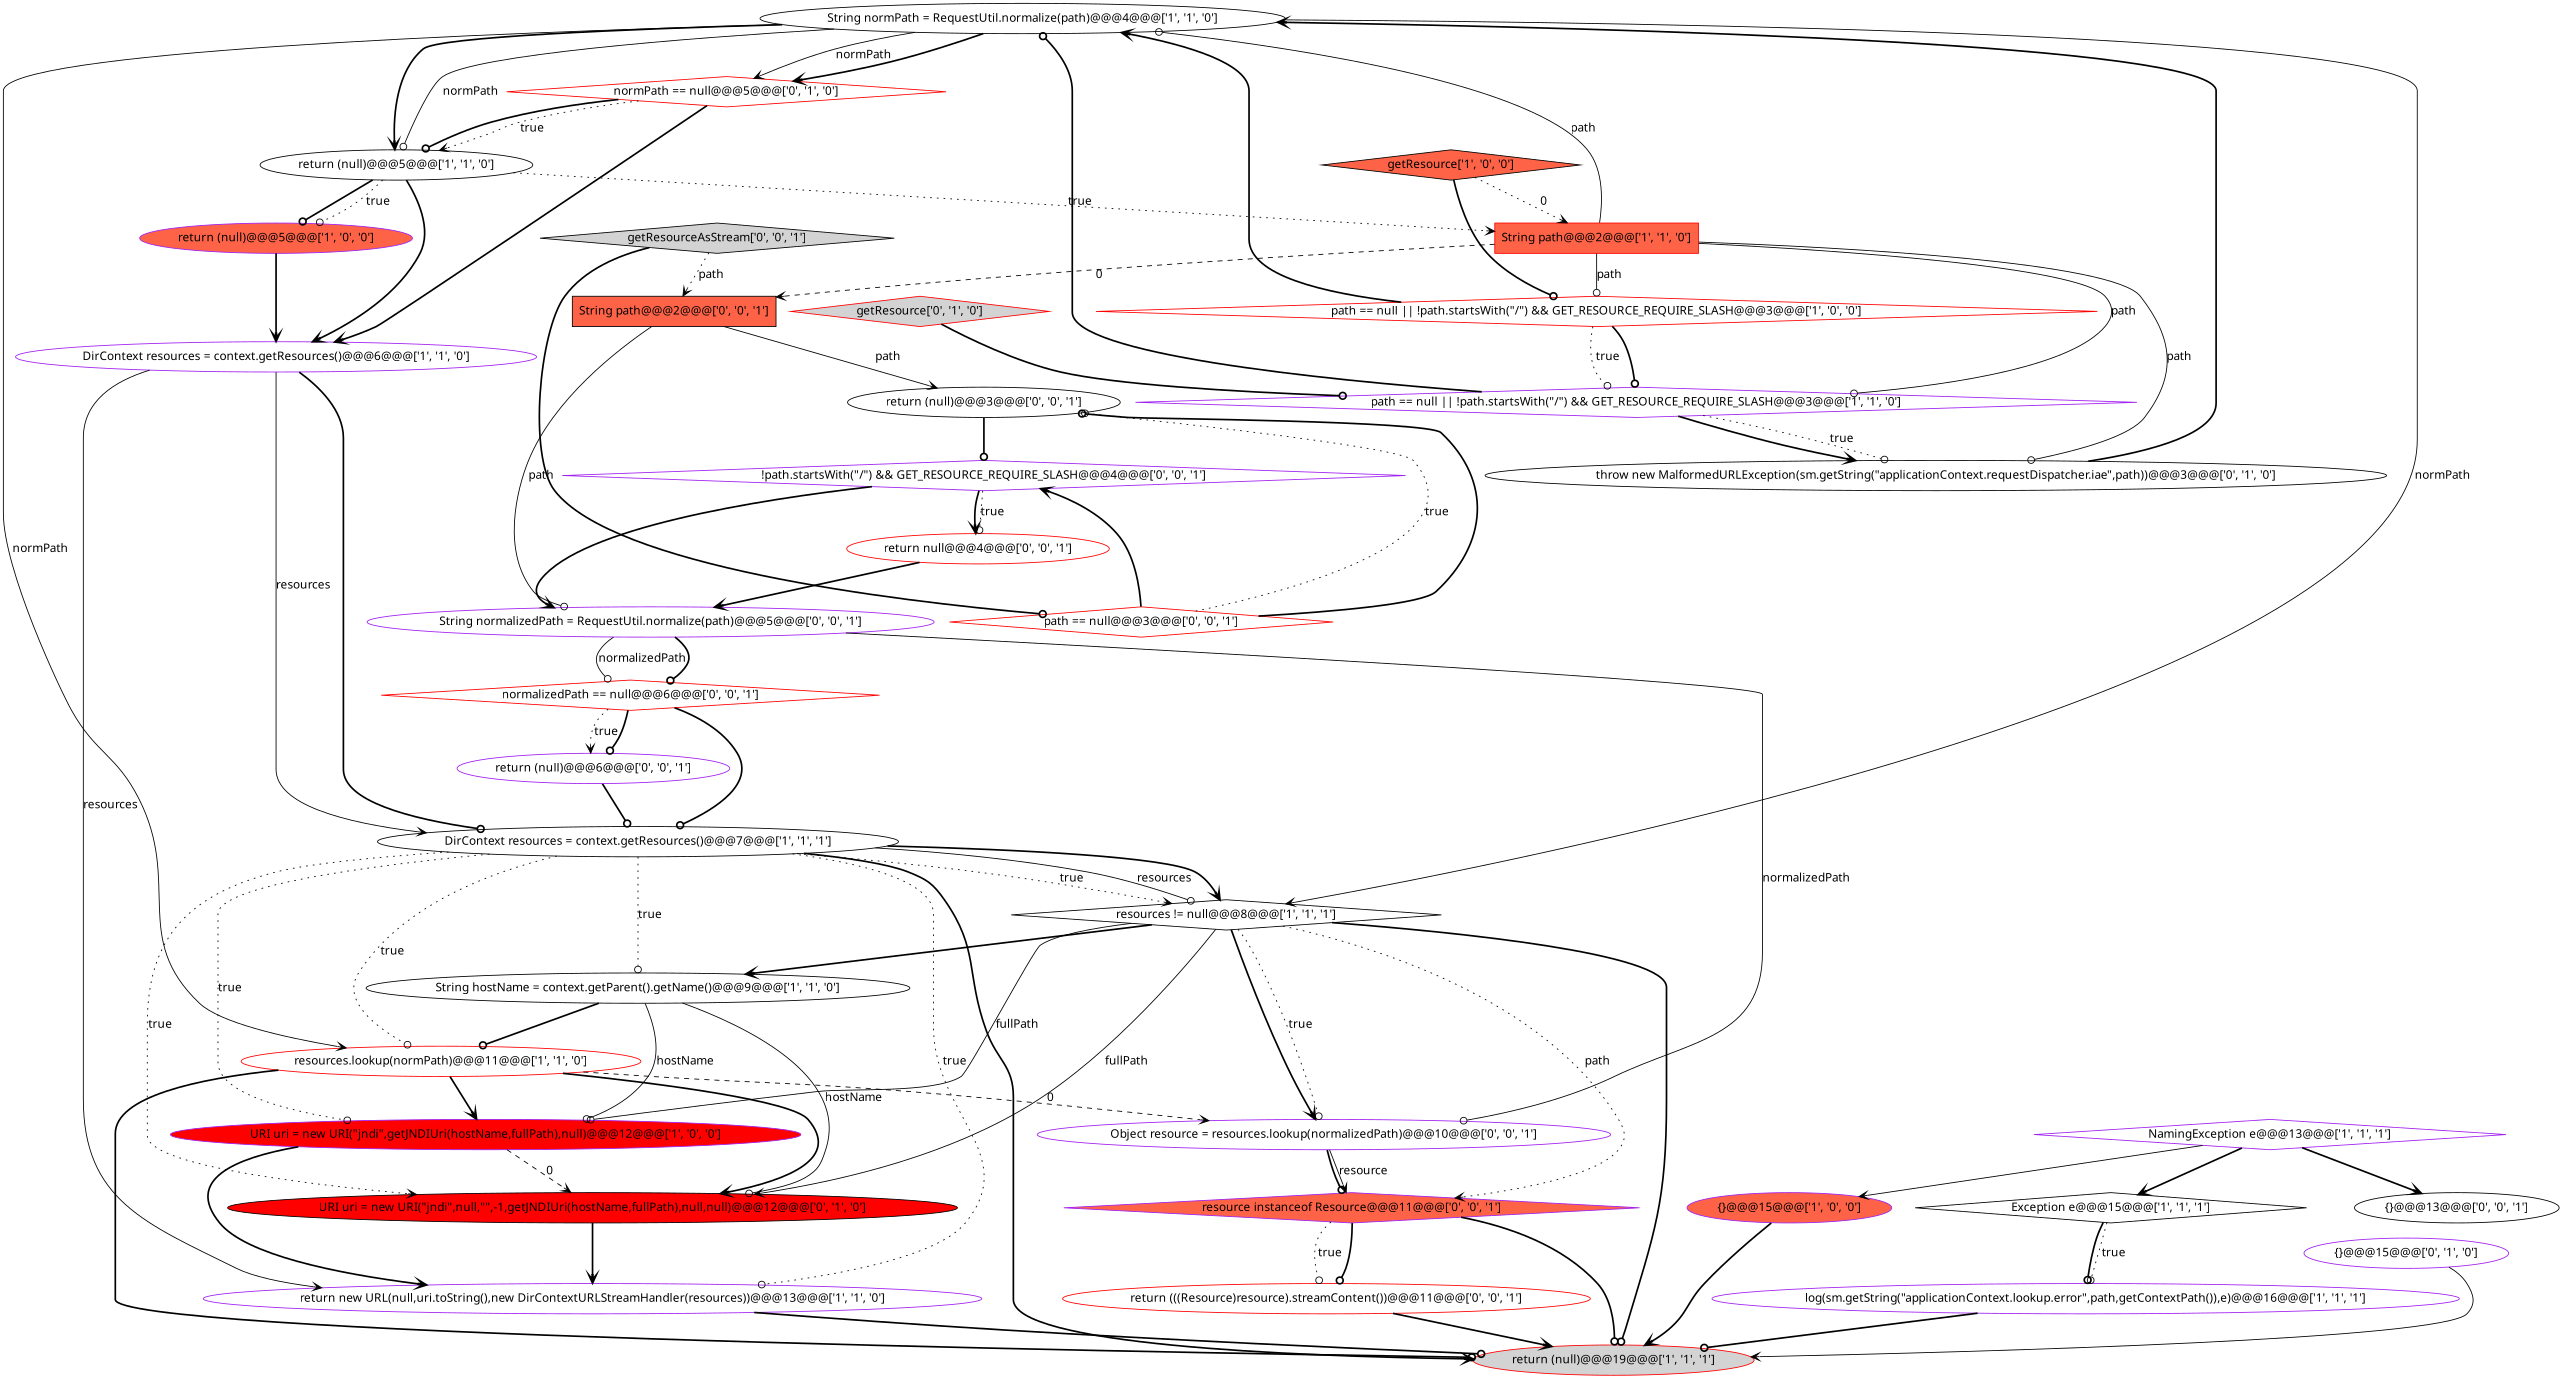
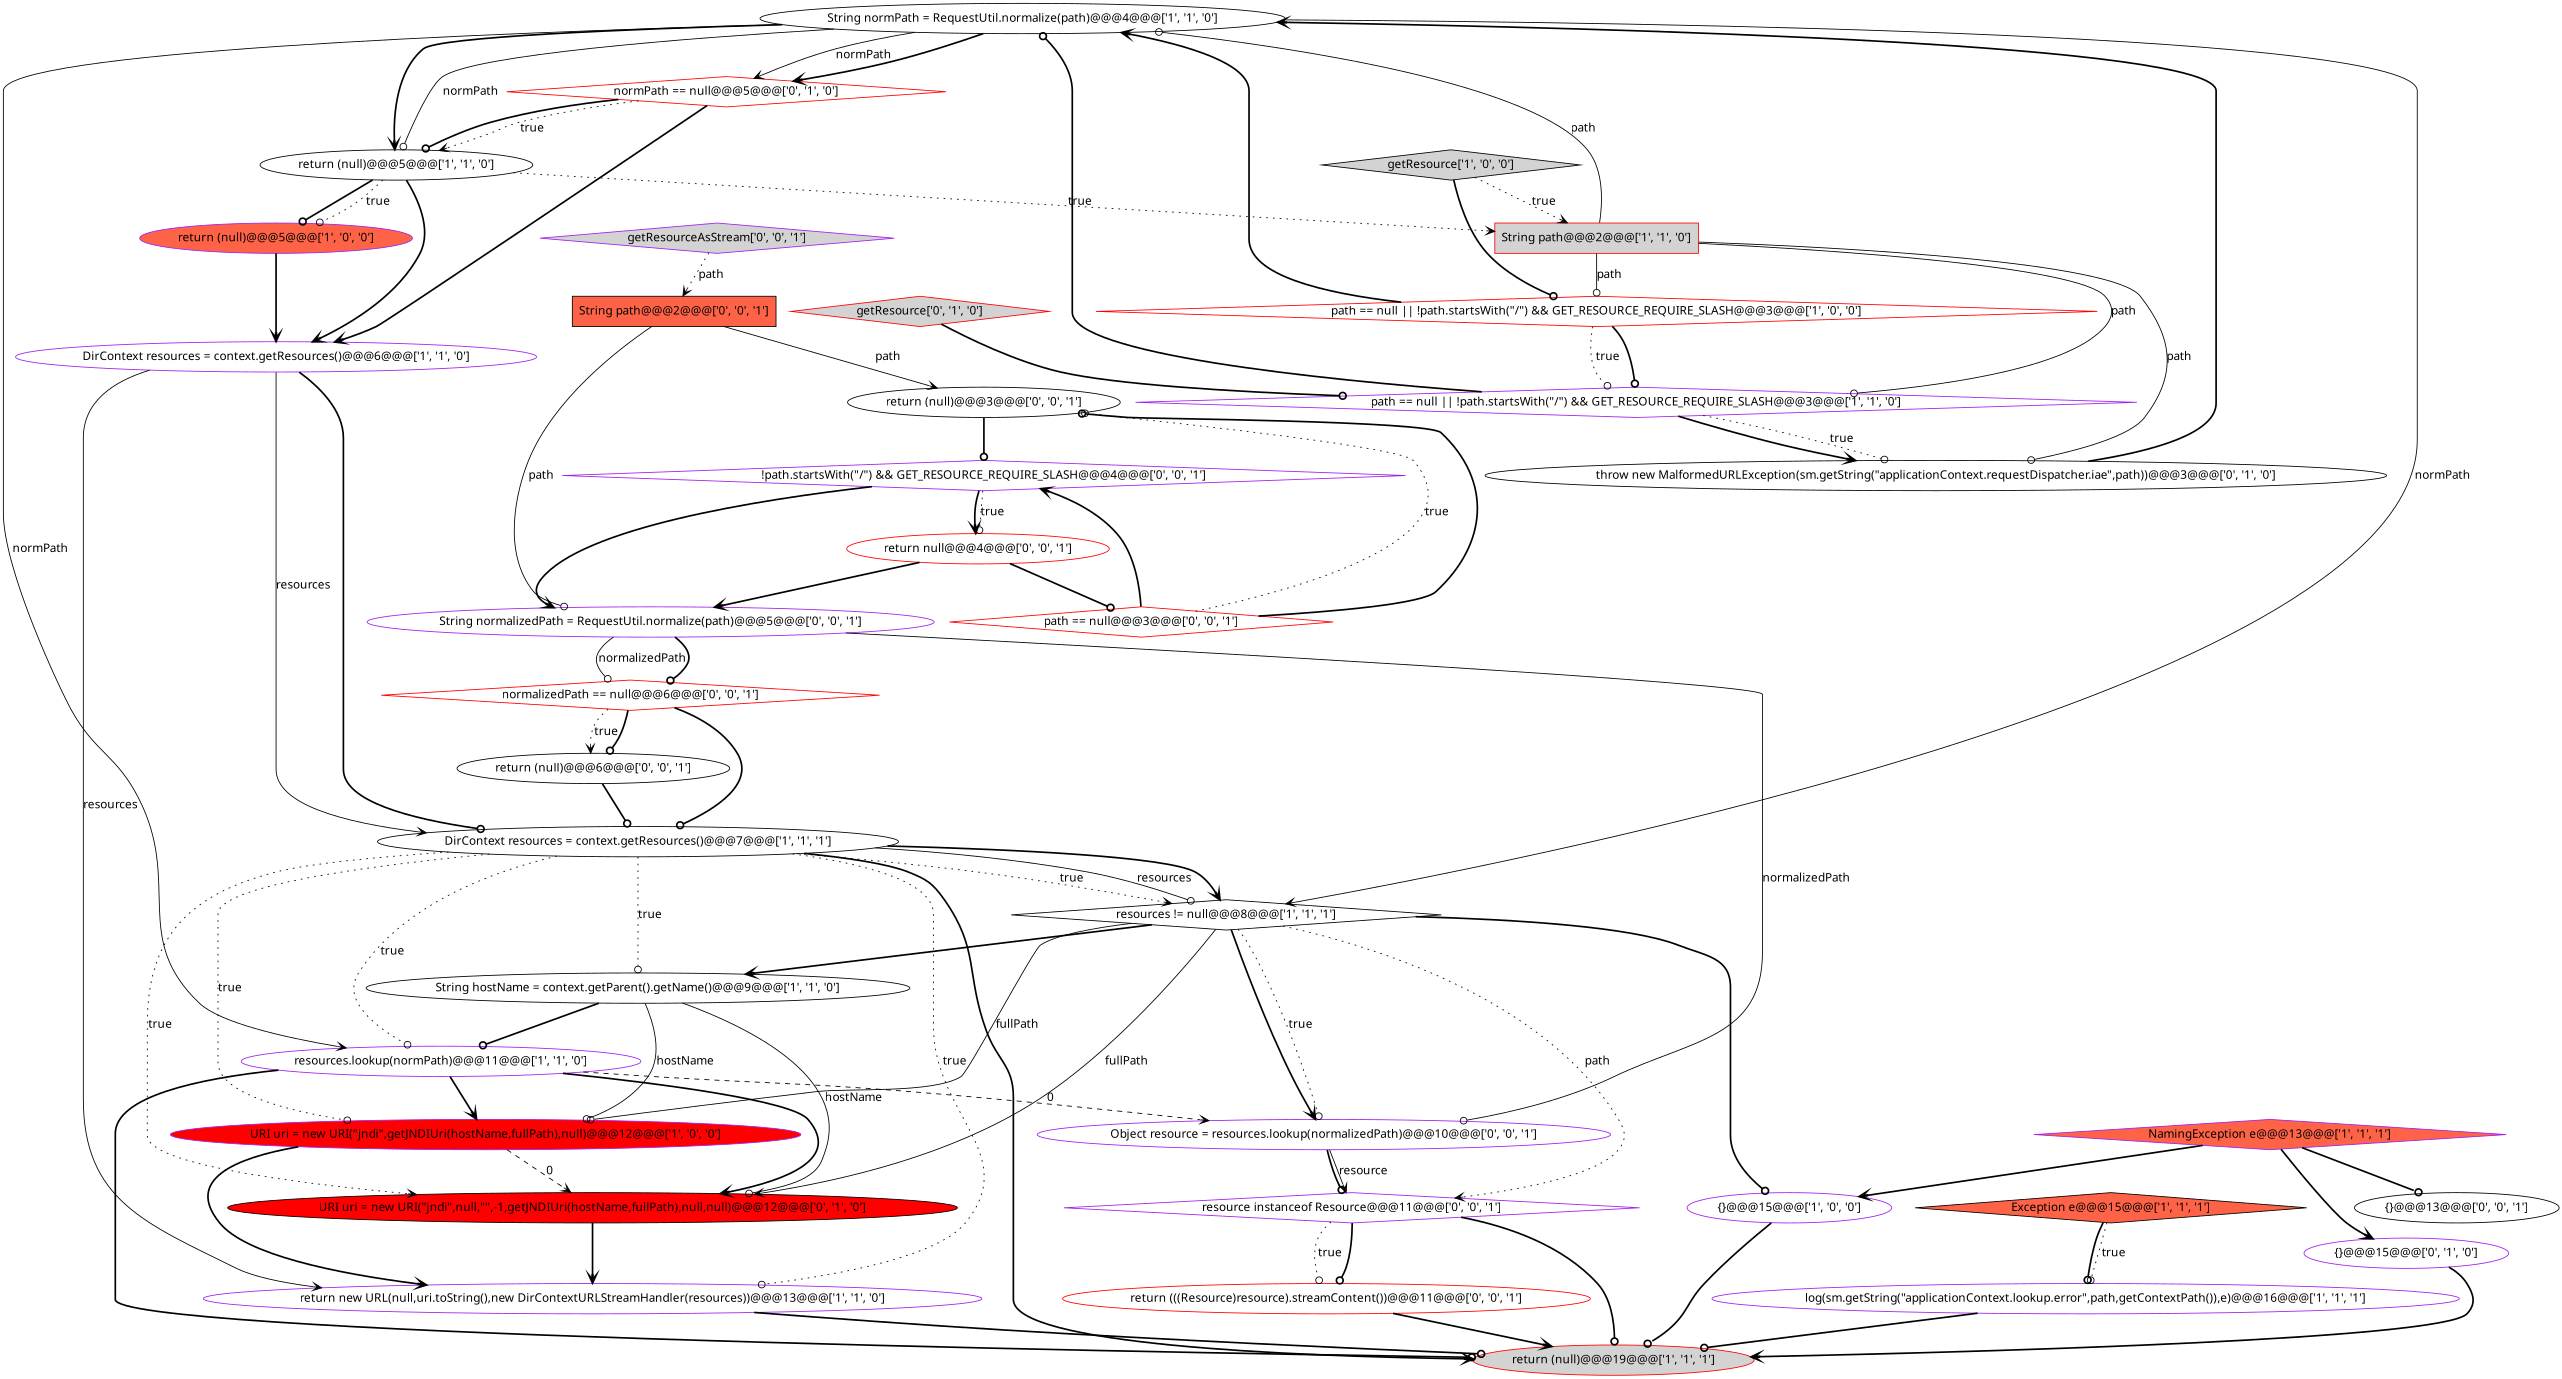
node "getResource['1', '0', '0']": fillcolor tomato -> lightgray
edge "getResource['1', '0', '0']" -> "String path@@@2@@@['1', '1', '0']": label "0" -> "true"
node "getResourceAsStream['0', '0', '1']": color black -> purple
node "String path@@@2@@@['1', '1', '0']": fillcolor tomato -> lightgray
edge "String path@@@2@@@['1', '1', '0']" -> "String path@@@2@@@['0', '0', '1']": removed, label "0"
edge "getResourceAsStream['0', '0', '1']" -> "path == null@@@3@@@['0', '0', '1']": now "return null@@@4@@@['0', '0', '1']" -> "path == null@@@3@@@['0', '0', '1']"
node "return (null)@@@6@@@['0', '0', '1']": color purple -> black
edge "resources != null@@@8@@@['1', '1', '1']" -> "return (null)@@@19@@@['1', '1', '1']": now "resources != null@@@8@@@['1', '1', '1']" -> "{}@@@15@@@['1', '0', '0']"
node "resources.lookup(normPath)@@@11@@@['1', '1', '0']": color red -> purple
node "NamingException e@@@13@@@['1', '1', '1']": fillcolor white -> tomato
edge "NamingException e@@@13@@@['1', '1', '1']" -> "{}@@@13@@@['0', '0', '1']": arrowhead vee -> odot
edge "NamingException e@@@13@@@['1', '1', '1']" -> "{}@@@15@@@['1', '0', '0']": style solid -> bold
edge "NamingException e@@@13@@@['1', '1', '1']" -> "Exception e@@@15@@@['1', '1', '1']": now "NamingException e@@@13@@@['1', '1', '1']" -> "{}@@@15@@@['0', '1', '0']"
node "resource instanceof Resource@@@11@@@['0', '0', '1']": fillcolor tomato -> white
node "{}@@@15@@@['1', '0', '0']": fillcolor tomato -> white
node "Exception e@@@15@@@['1', '1', '1']": fillcolor white -> tomato
edge "{}@@@15@@@['1', '0', '0']" -> "return (null)@@@19@@@['1', '1', '1']": arrowhead vee -> odot
edge "{}@@@15@@@['0', '1', '0']" -> "return (null)@@@19@@@['1', '1', '1']": style solid -> bold
